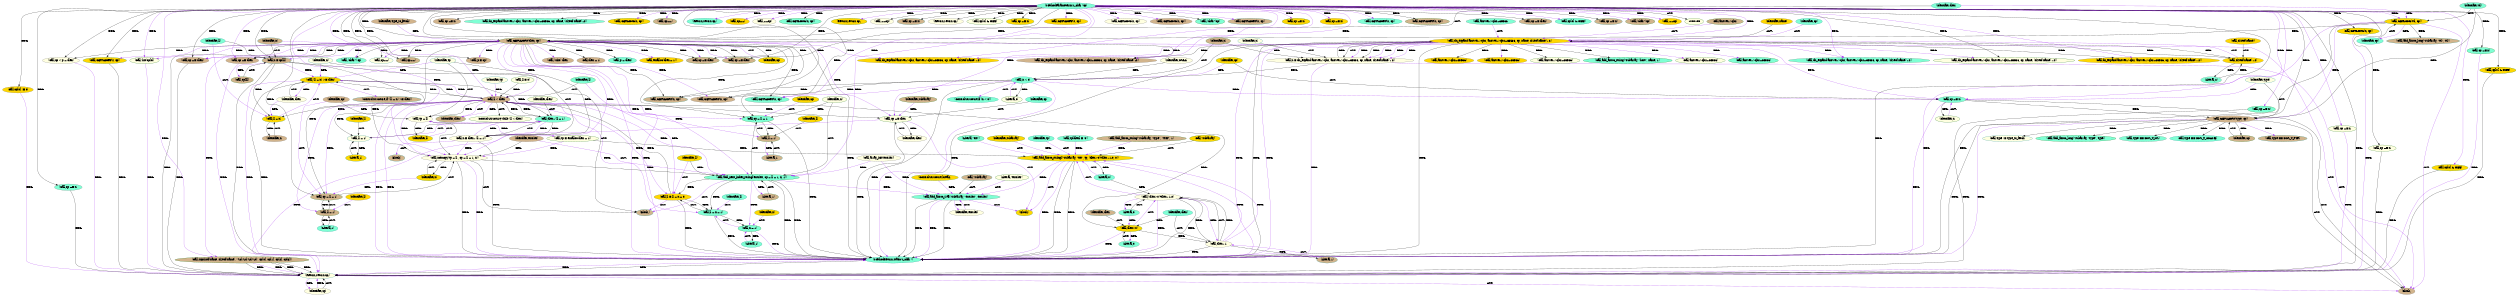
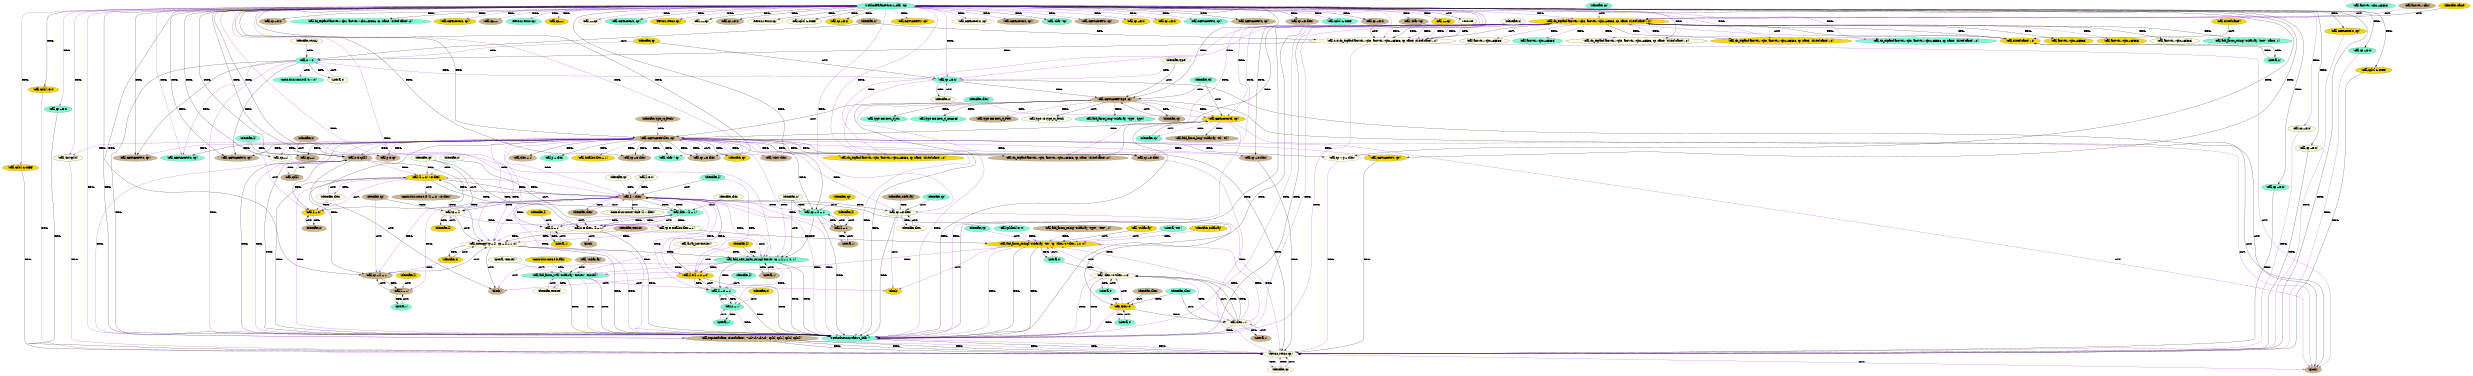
edge "(Call,GETLONG(ttl, cp))" -> "(Call,GETSHORT(type, cp))": reversed
edge "(Call,GETSHORT(type, cp))" -> "(Call,type != type_to_fetch)": label "DDG: " -> "AST: "
